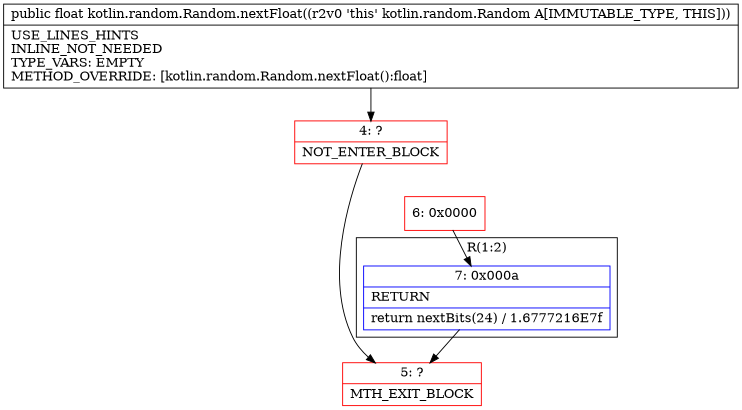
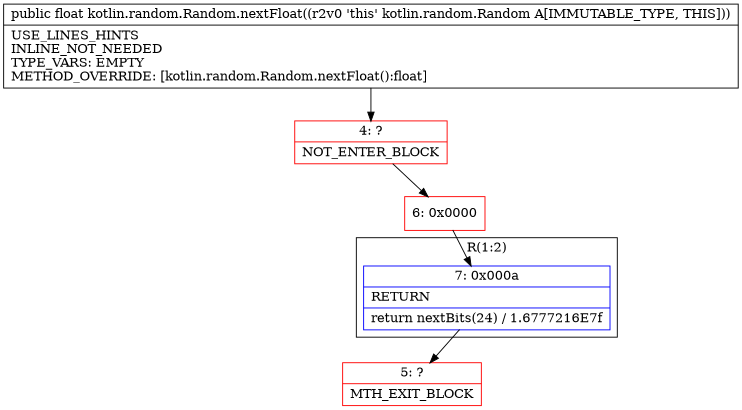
edge "4: ?" -> "5: ?": now "4: ?" -> "6: 0x0000"
